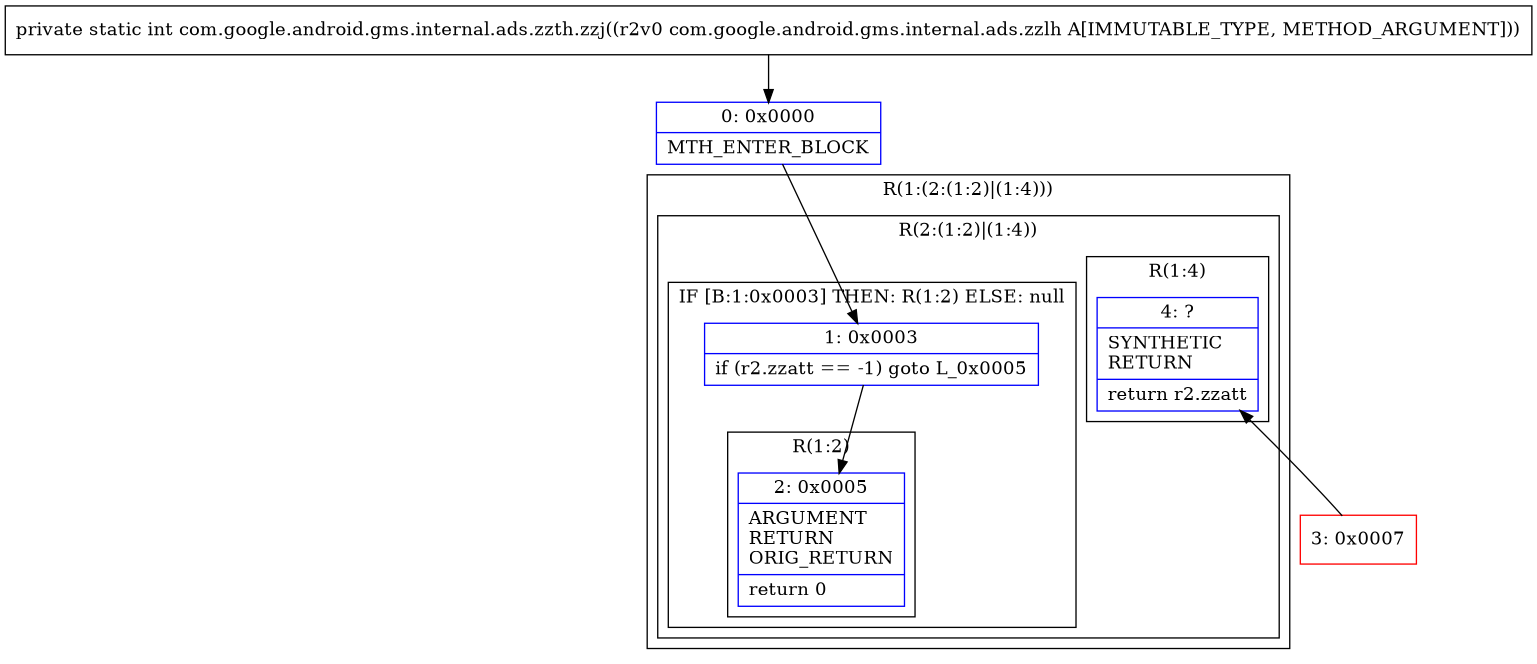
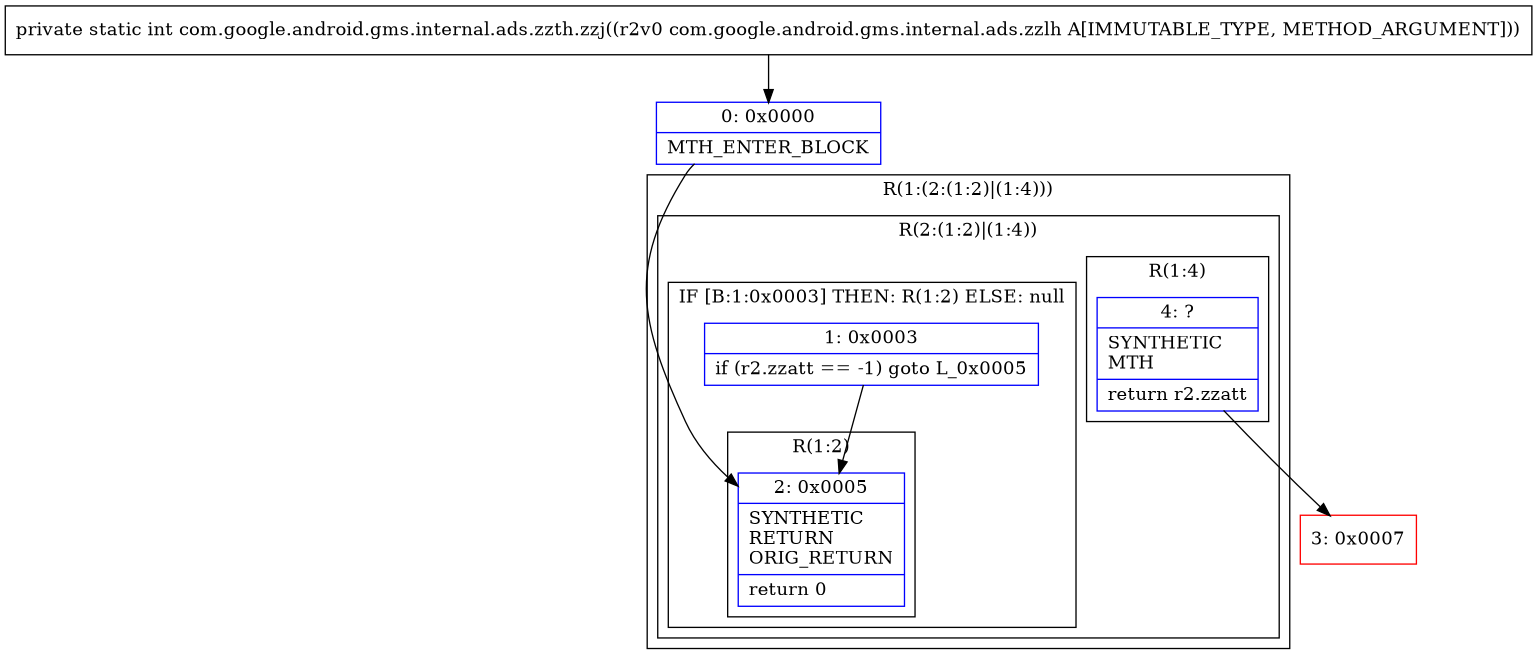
edge "0: 0x0000" -> "1: 0x0003": now "0: 0x0000" -> "2: 0x0005"
node "4: ?": text "RETURN" -> "MTH"
edge "3: 0x0007" -> "4: ?": reversed
node "2: 0x0005": text "ARGUMENT" -> "SYNTHETIC"
